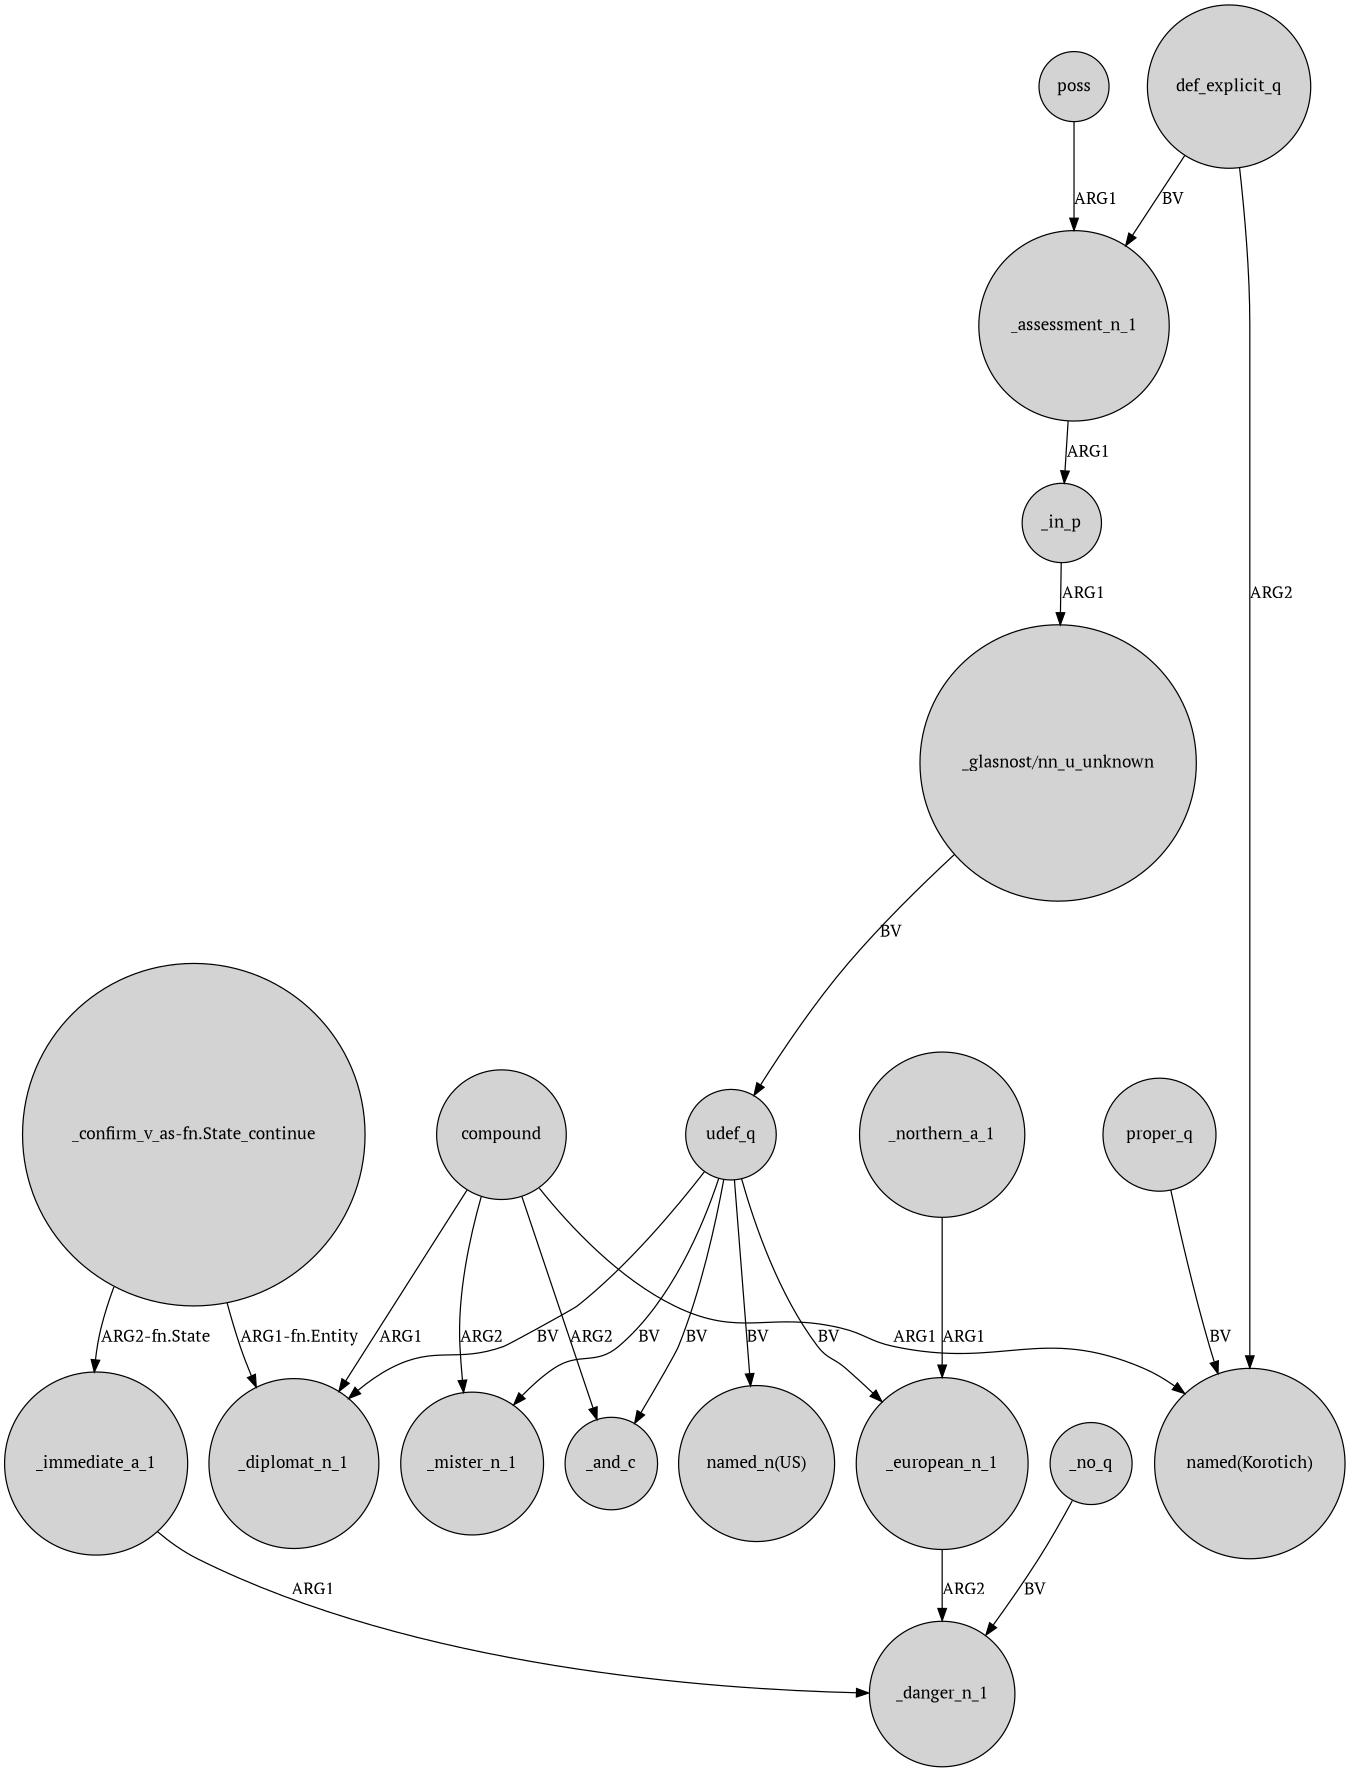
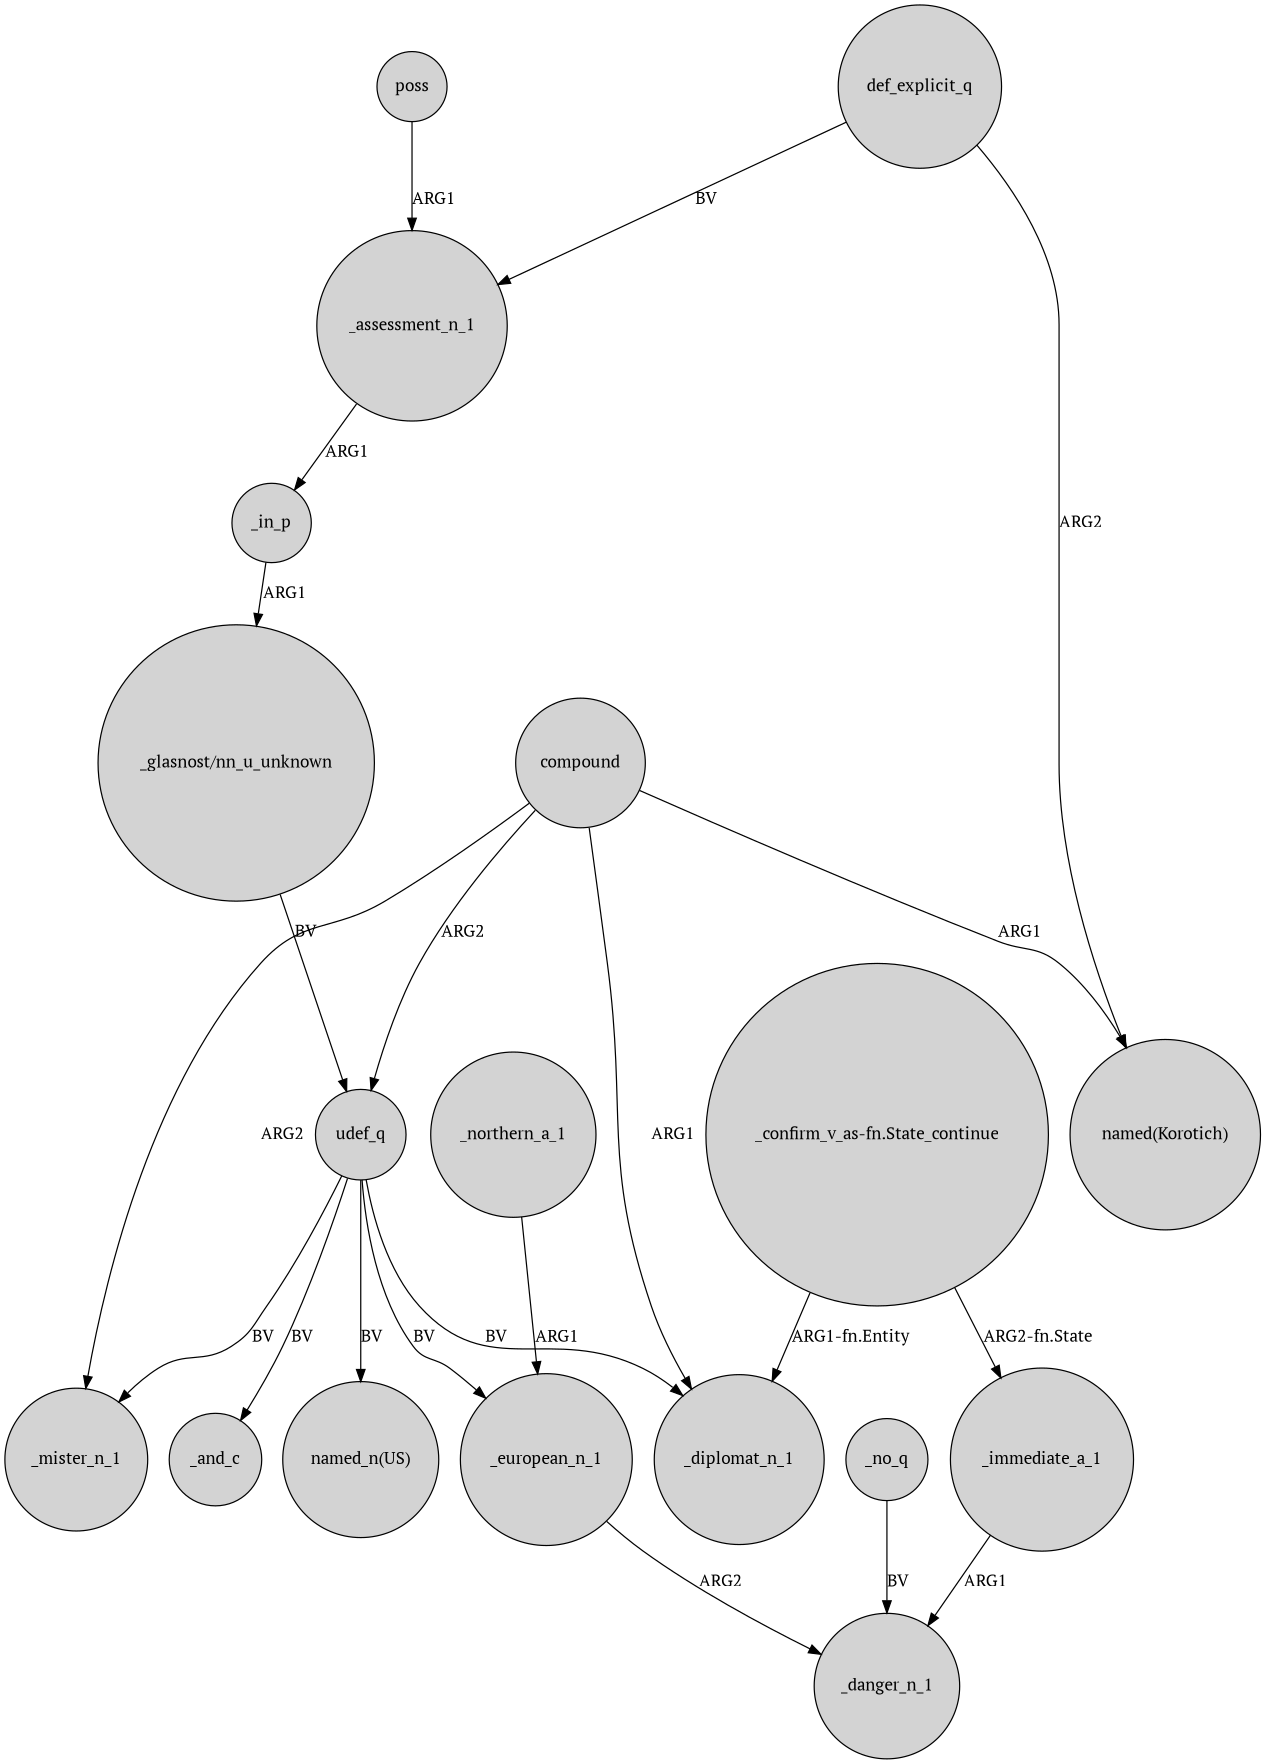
node "proper_q": removed
edge "compound" -> "_and_c": now "compound" -> "udef_q"
